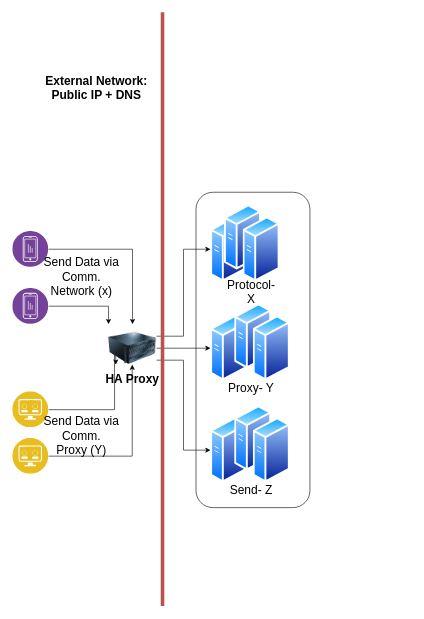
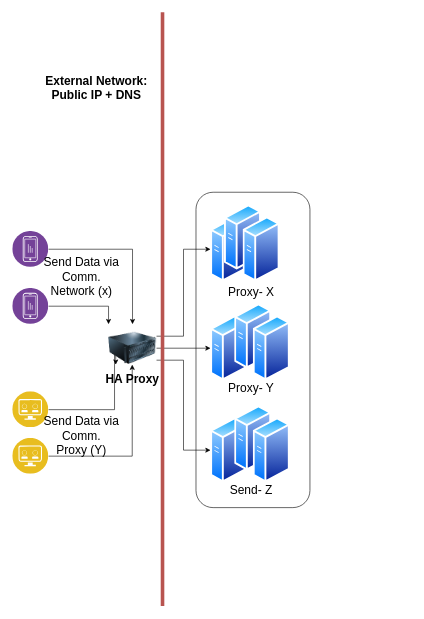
node "Protocol- X": label "Protocol- X" -> "Proxy- X"
